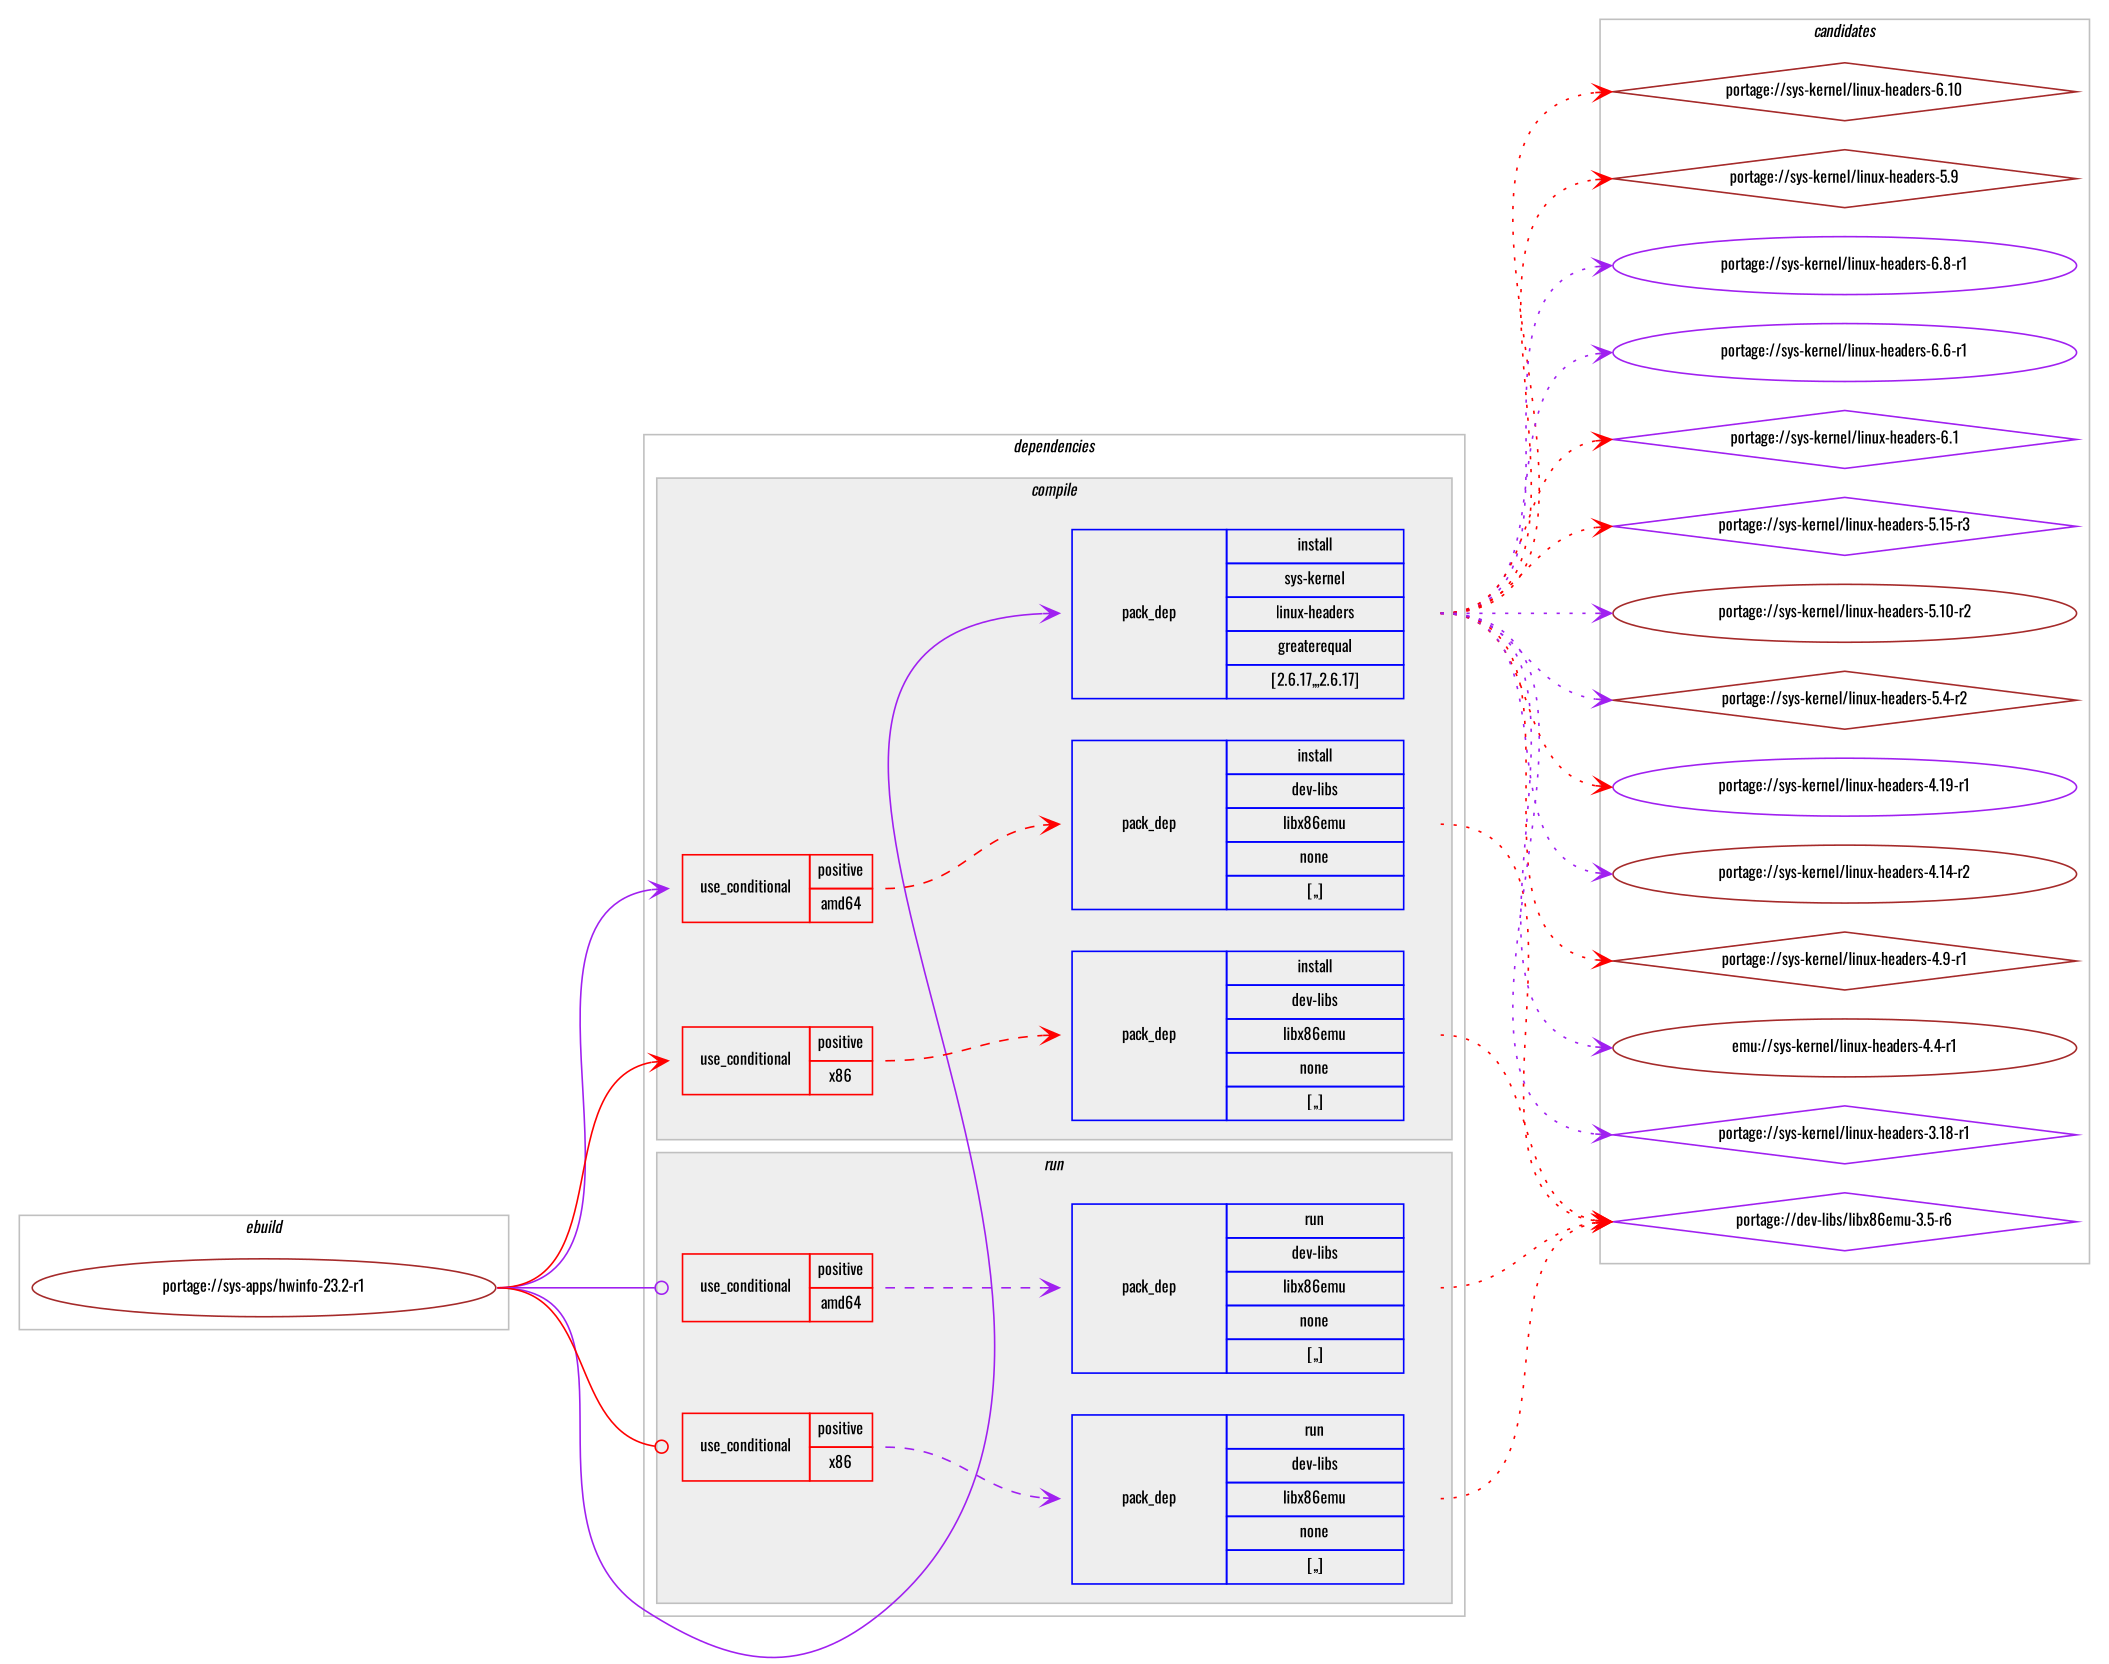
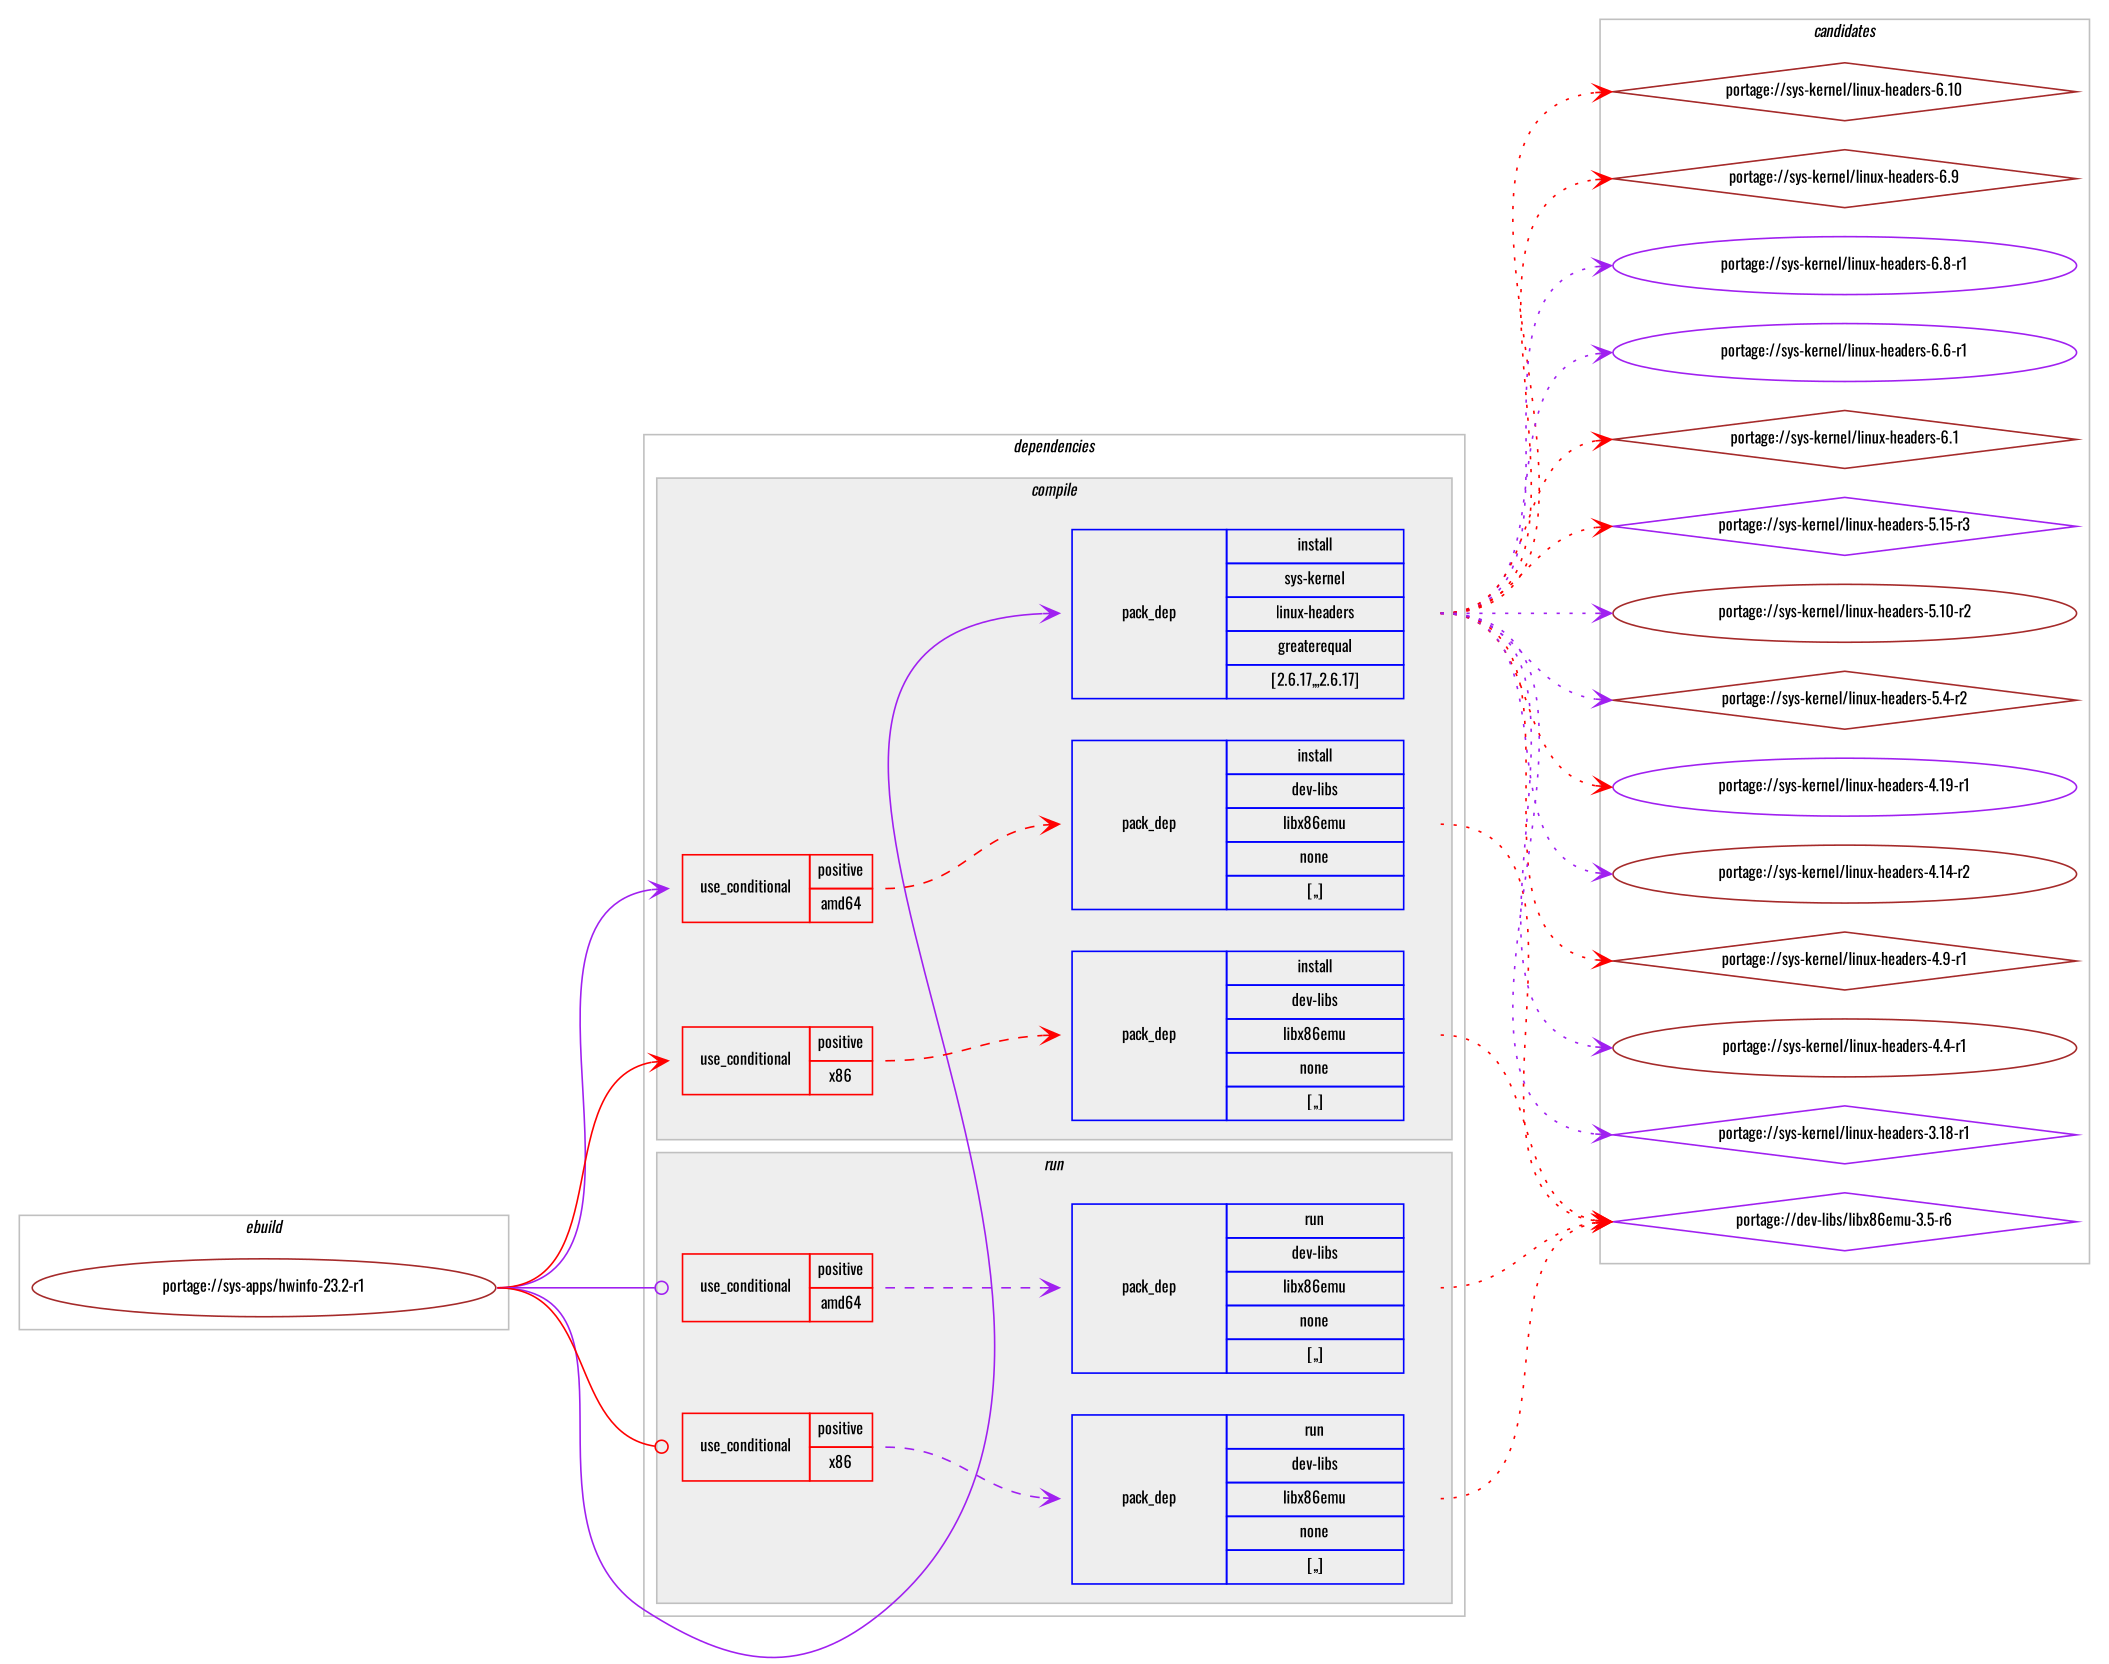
node "portage://sys-kernel/linux-headers-5.9": label "portage://sys-kernel/linux-headers-5.9" -> "portage://sys-kernel/linux-headers-6.9"
node "portage://sys-kernel/linux-headers-6.1": color purple -> brown
node "emu://sys-kernel/linux-headers-4.4-r1": label "emu://sys-kernel/linux-headers-4.4-r1" -> "portage://sys-kernel/linux-headers-4.4-r1"
